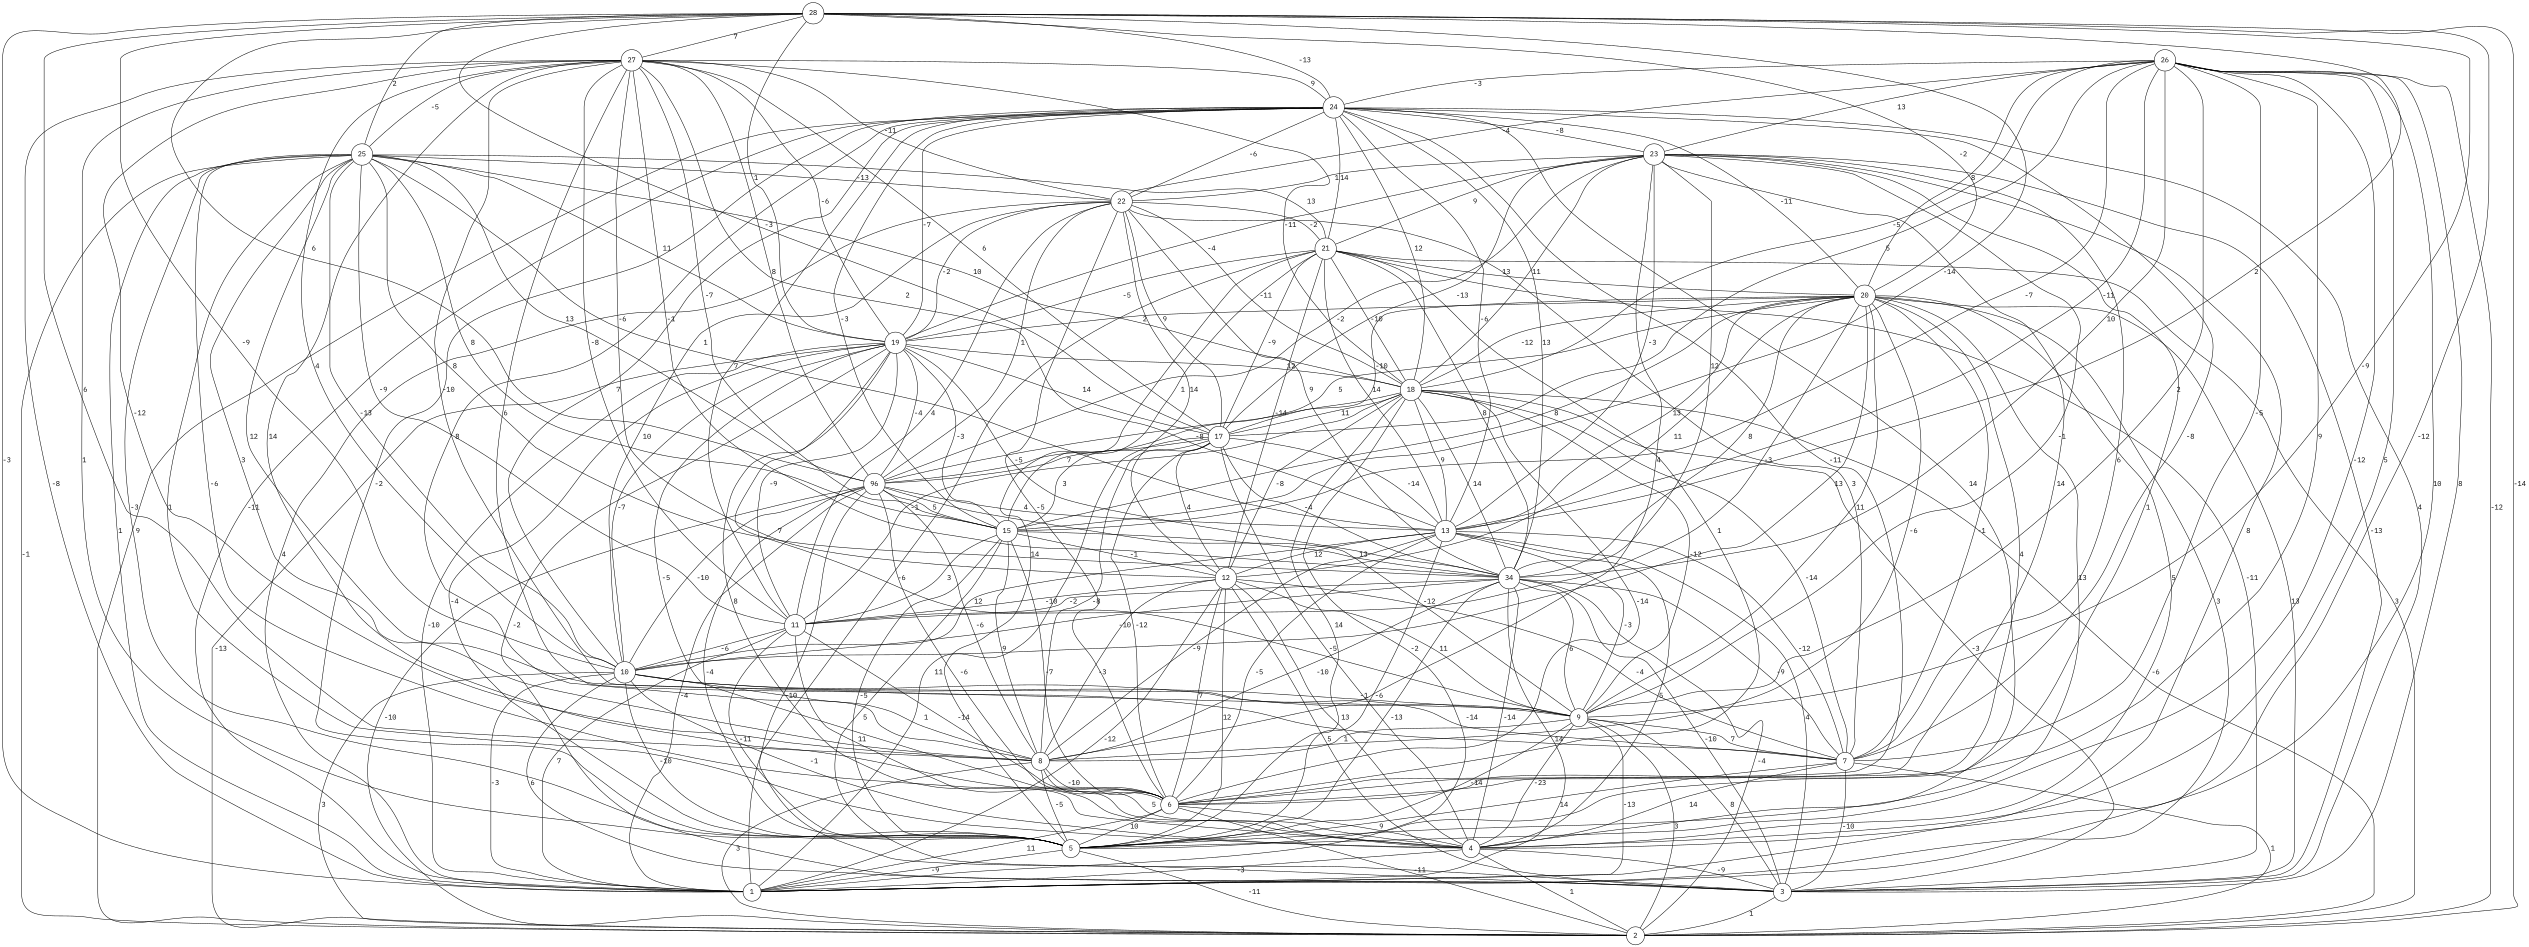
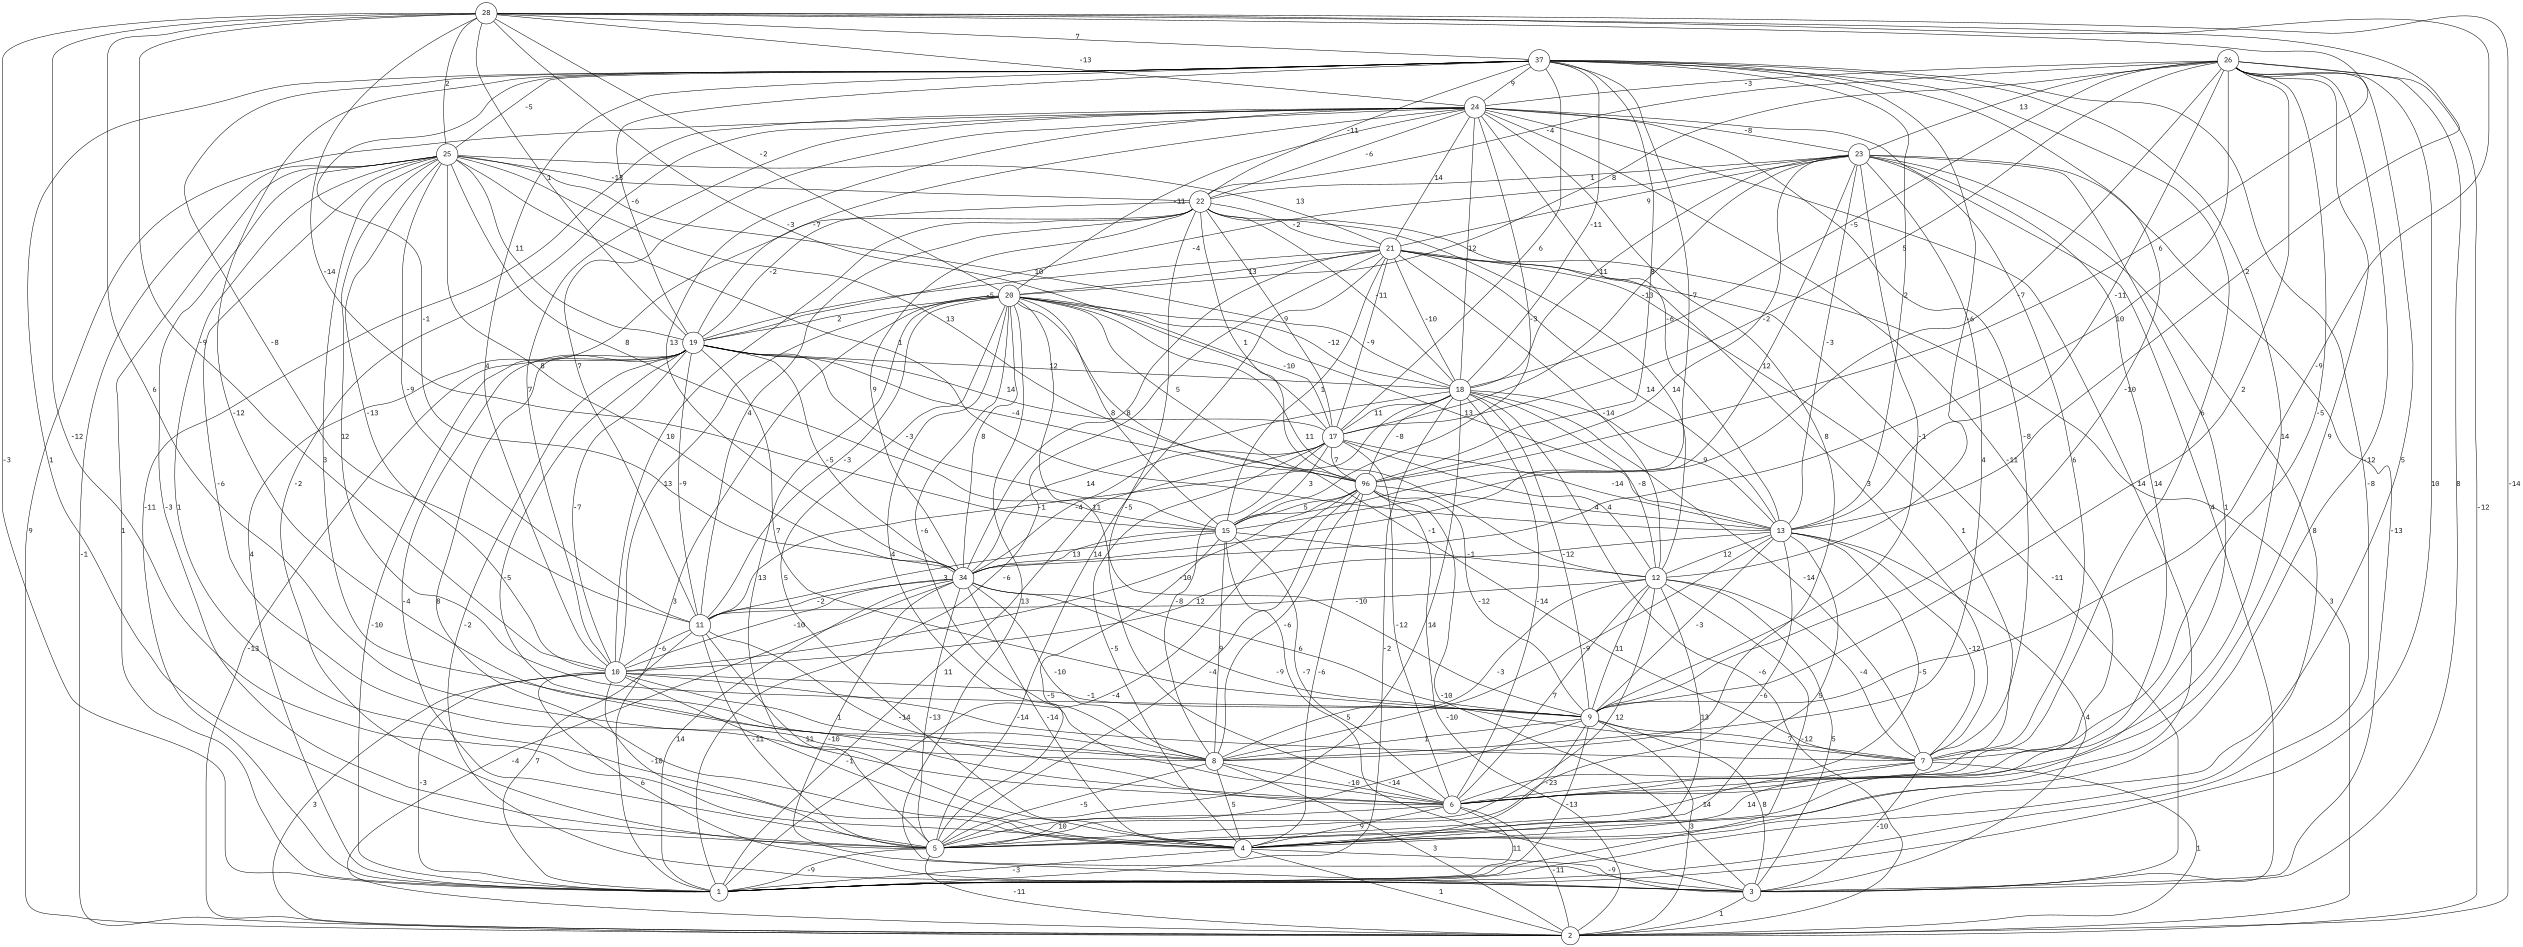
node "27": label "27" -> "37"
edge "18" -- "3": removed, label "-3"
